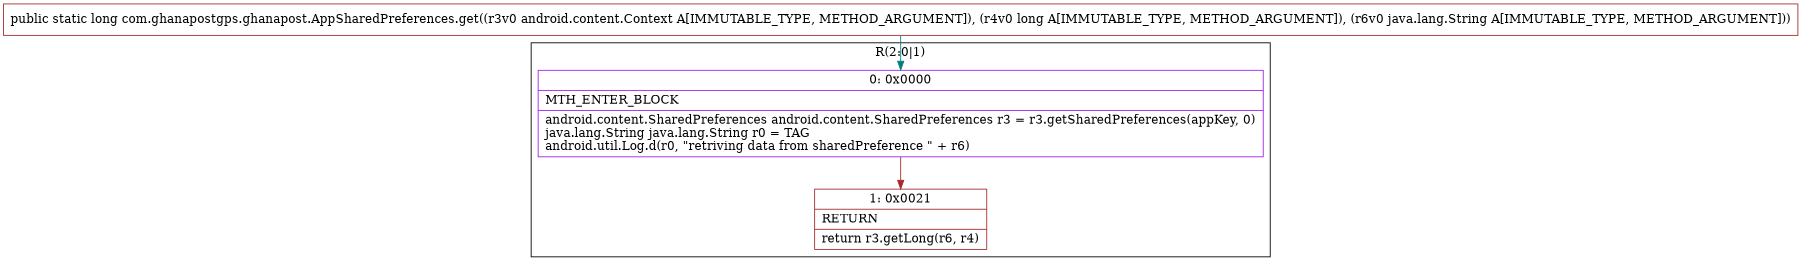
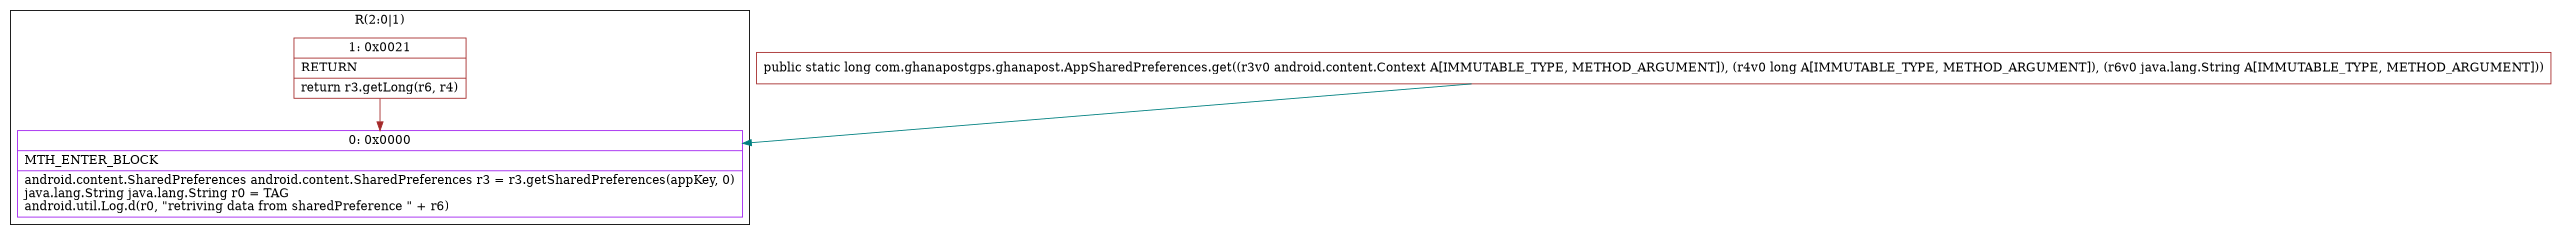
edge "0: 0x0000" -> "1: 0x0021": reversed
